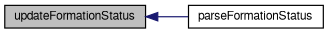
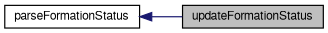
edge "parseFormationStatus" -> "updateFormationStatus": reversed
